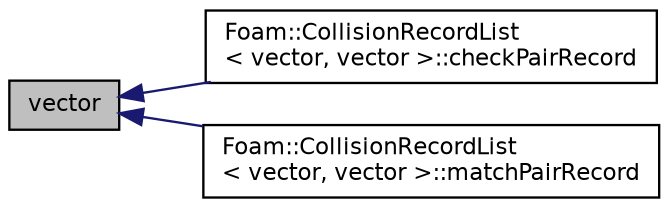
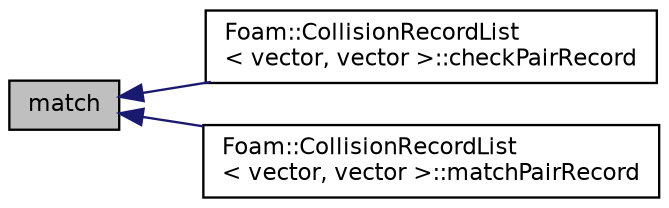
node "vector": label "vector" -> "match"
